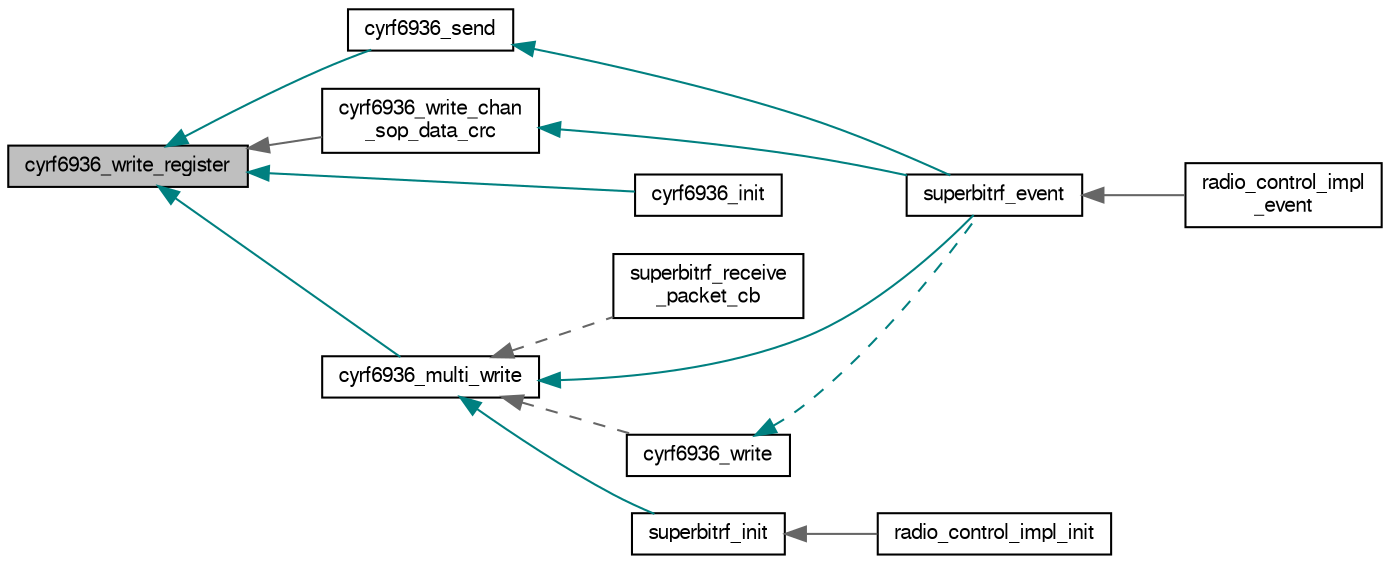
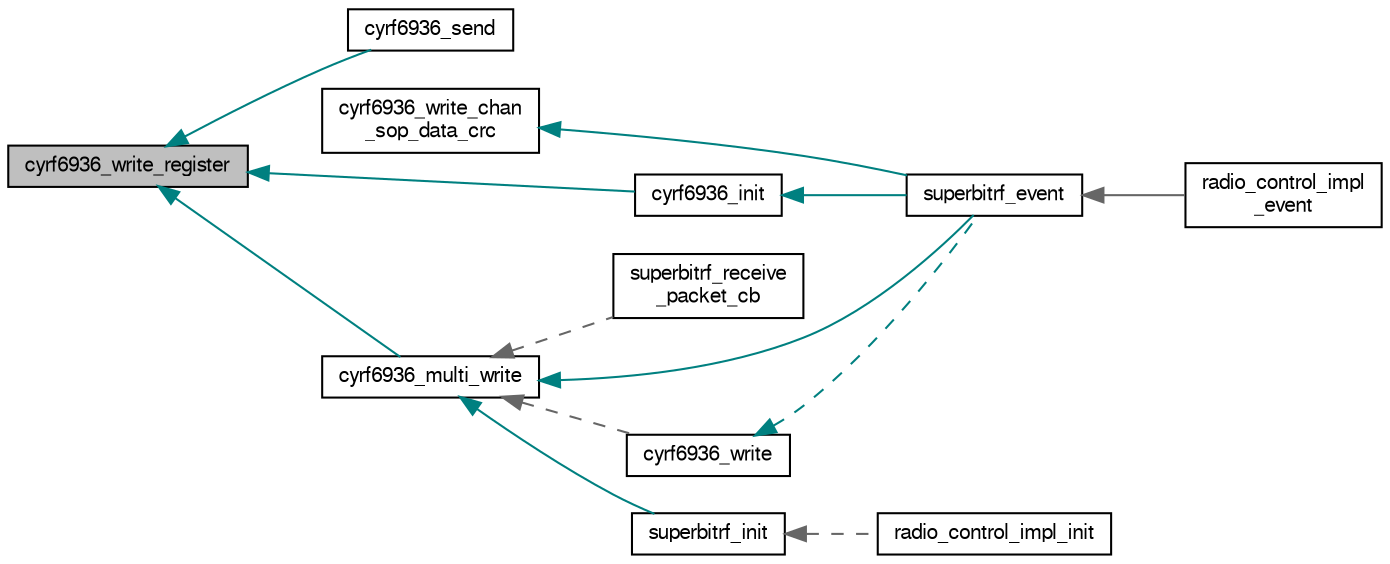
edge "superbitrf_event" -> "cyrf6936_send": now "superbitrf_event" -> "cyrf6936_init"
edge "cyrf6936_write_chan _sop_data_crc" -> "cyrf6936_write_register": removed
edge "radio_control_impl_init" -> "superbitrf_init": style solid -> dashed
